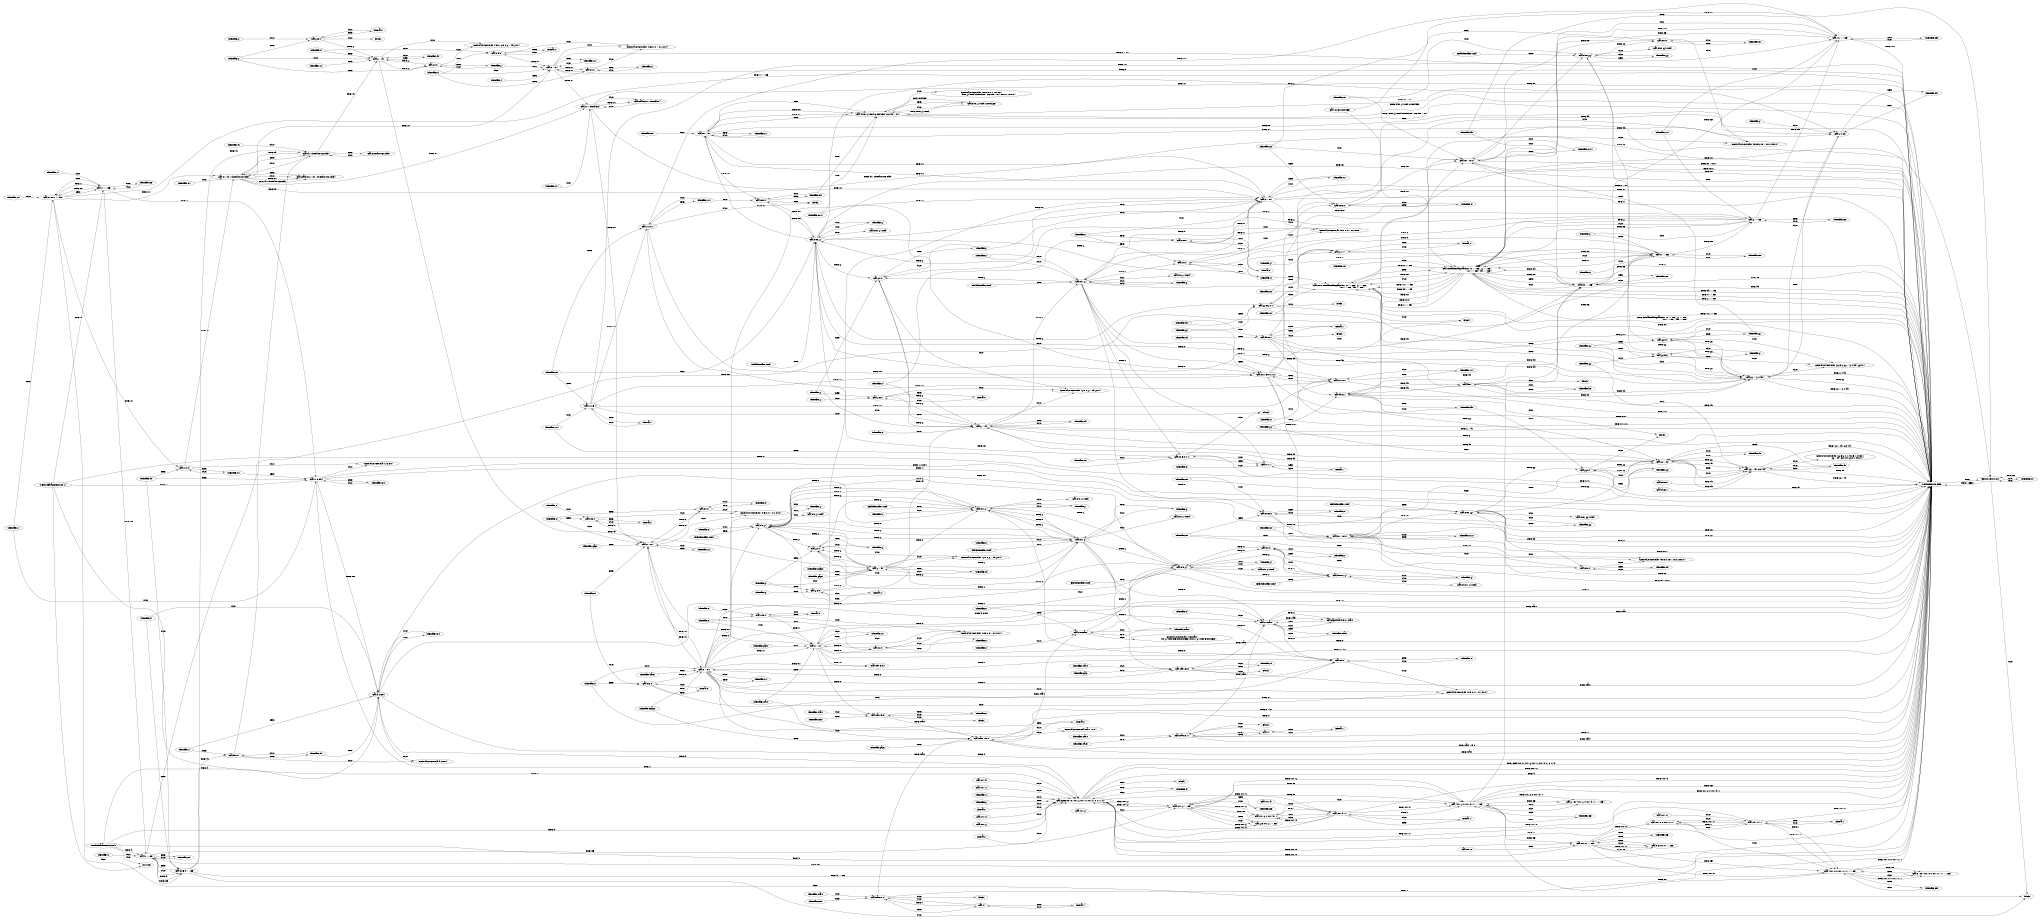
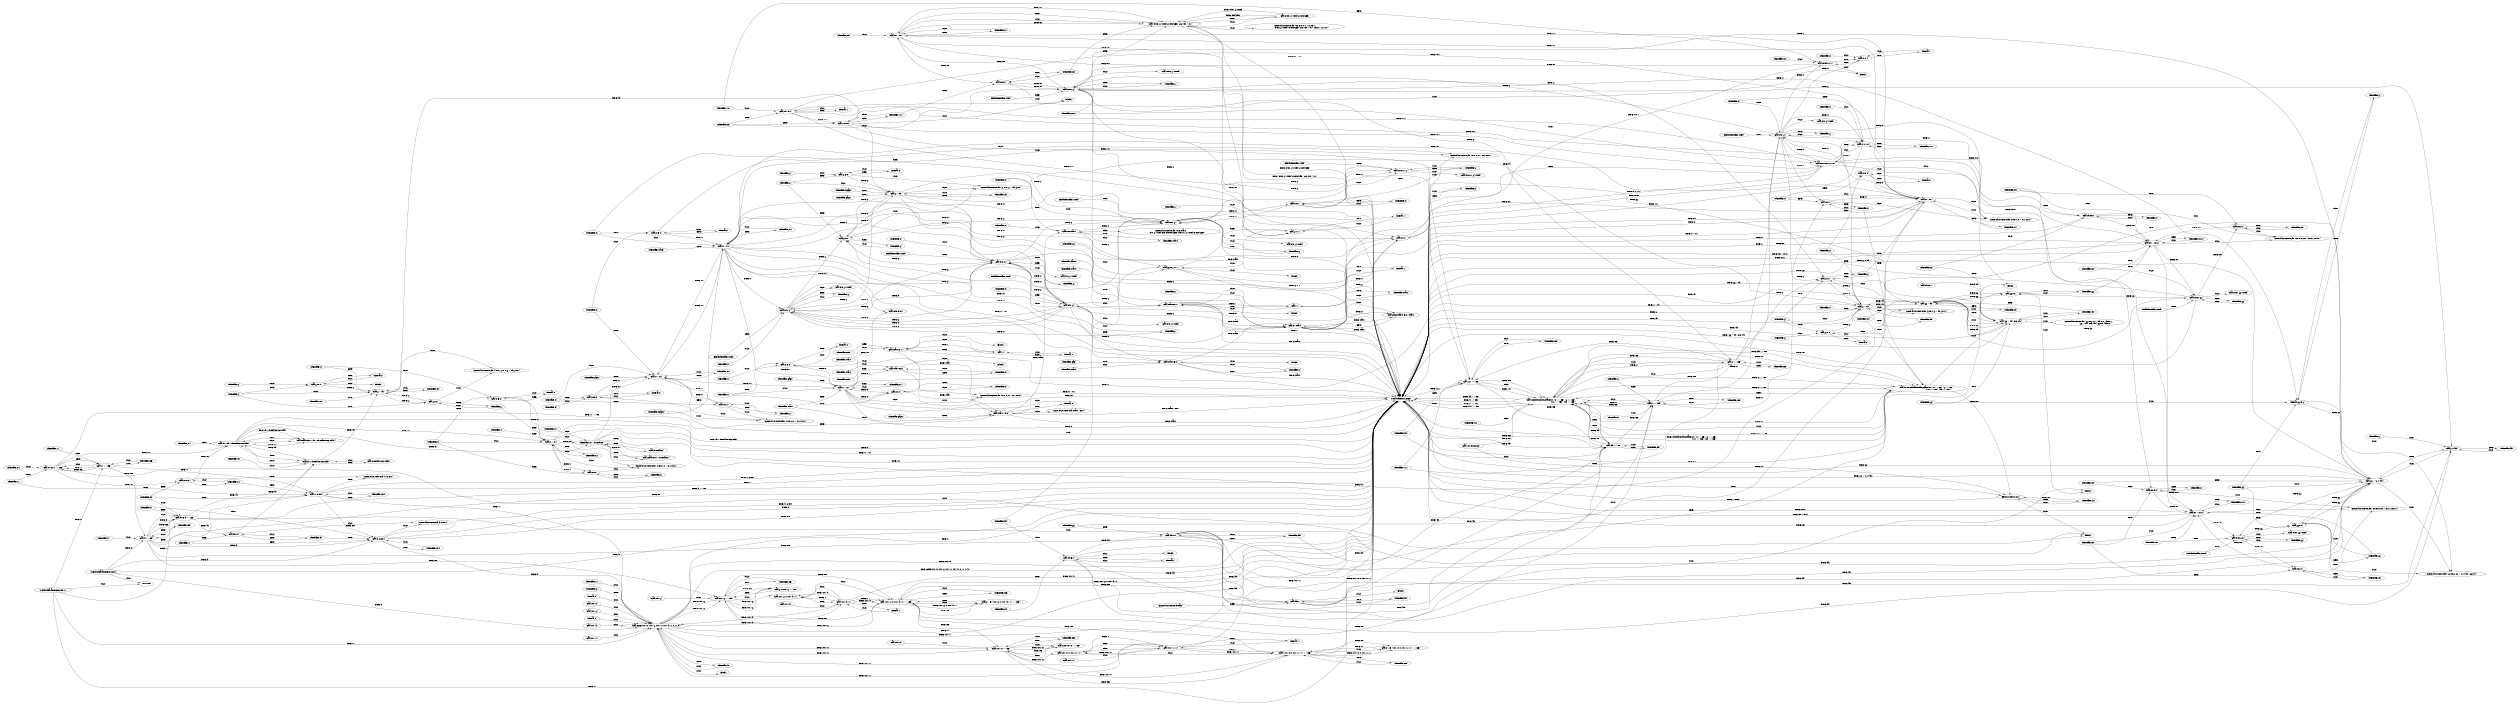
node "(Call,tw * sizeof(int))": label "(Call,tw * sizeof(int))" -> "(Identifier,tw * sizeof(int))"
node "(Call,*nu = UNUSED)": label "(Call,*nu = UNUSED)" -> "(Call,*nu = NULL)"
edge "(Call,ww << TB)" -> "(MethodReturn,RET)": reversed
node "(Call,yy = y)": label "(Call,yy = y)" -> "(Literal,yy = y)"
node "(Call,sizeof(int))": added
node "(Call,ok = 0)": removed
edge "(Call,h >> TB)" -> "(Call,h & TM)": added, label "DDG: h"
node "(ControlStructure,break;)": added
edge "(Call,CLIP(uu->x, uu->y, uu->w, uu->h, 0, 0, w, h))" -> "(Call,uu->w - 1)": added, label "DDG: uu->w"
edge "(Call,x <= ((uu->x + uu->w - 1) >> TB))" -> "(Call,(uu->x + uu->w - 1) >> TB)": label "CFG: " -> "DDG: -1"
